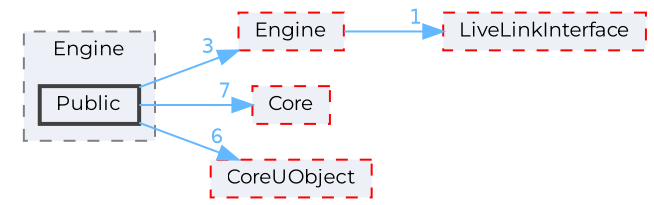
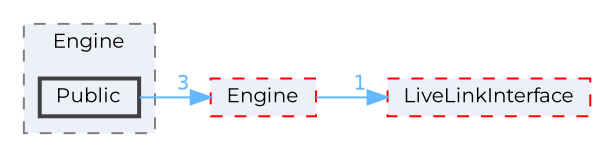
node "Core": removed
node "CoreUObject": removed
